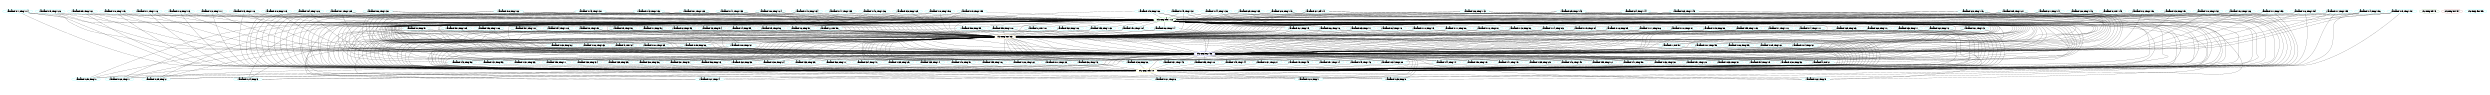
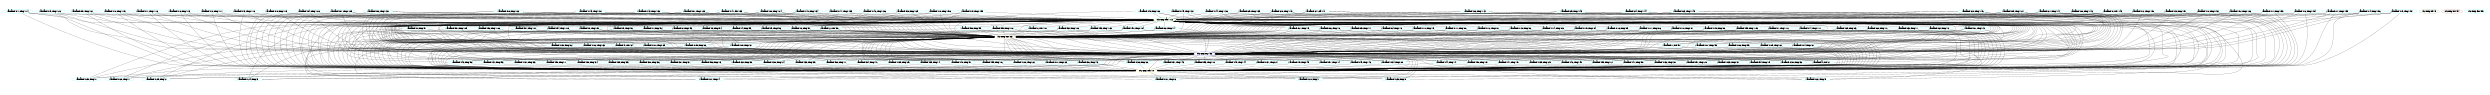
node "VarName('t141',temp).133": label "VarName('t141',temp).133" -> "VarName('t141',ebx).133"
